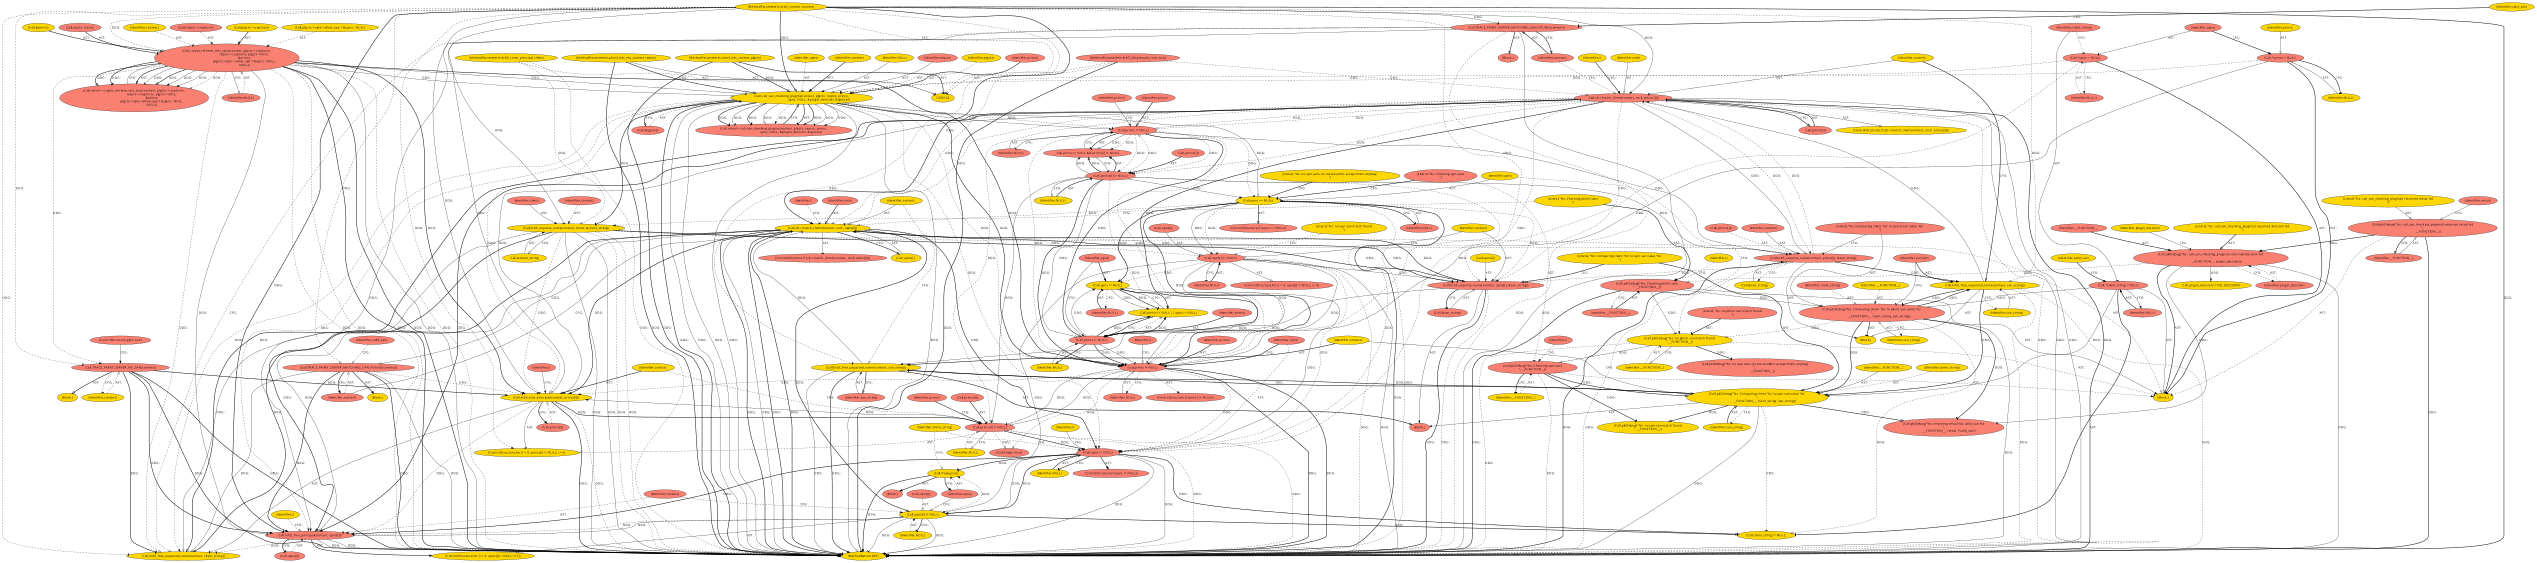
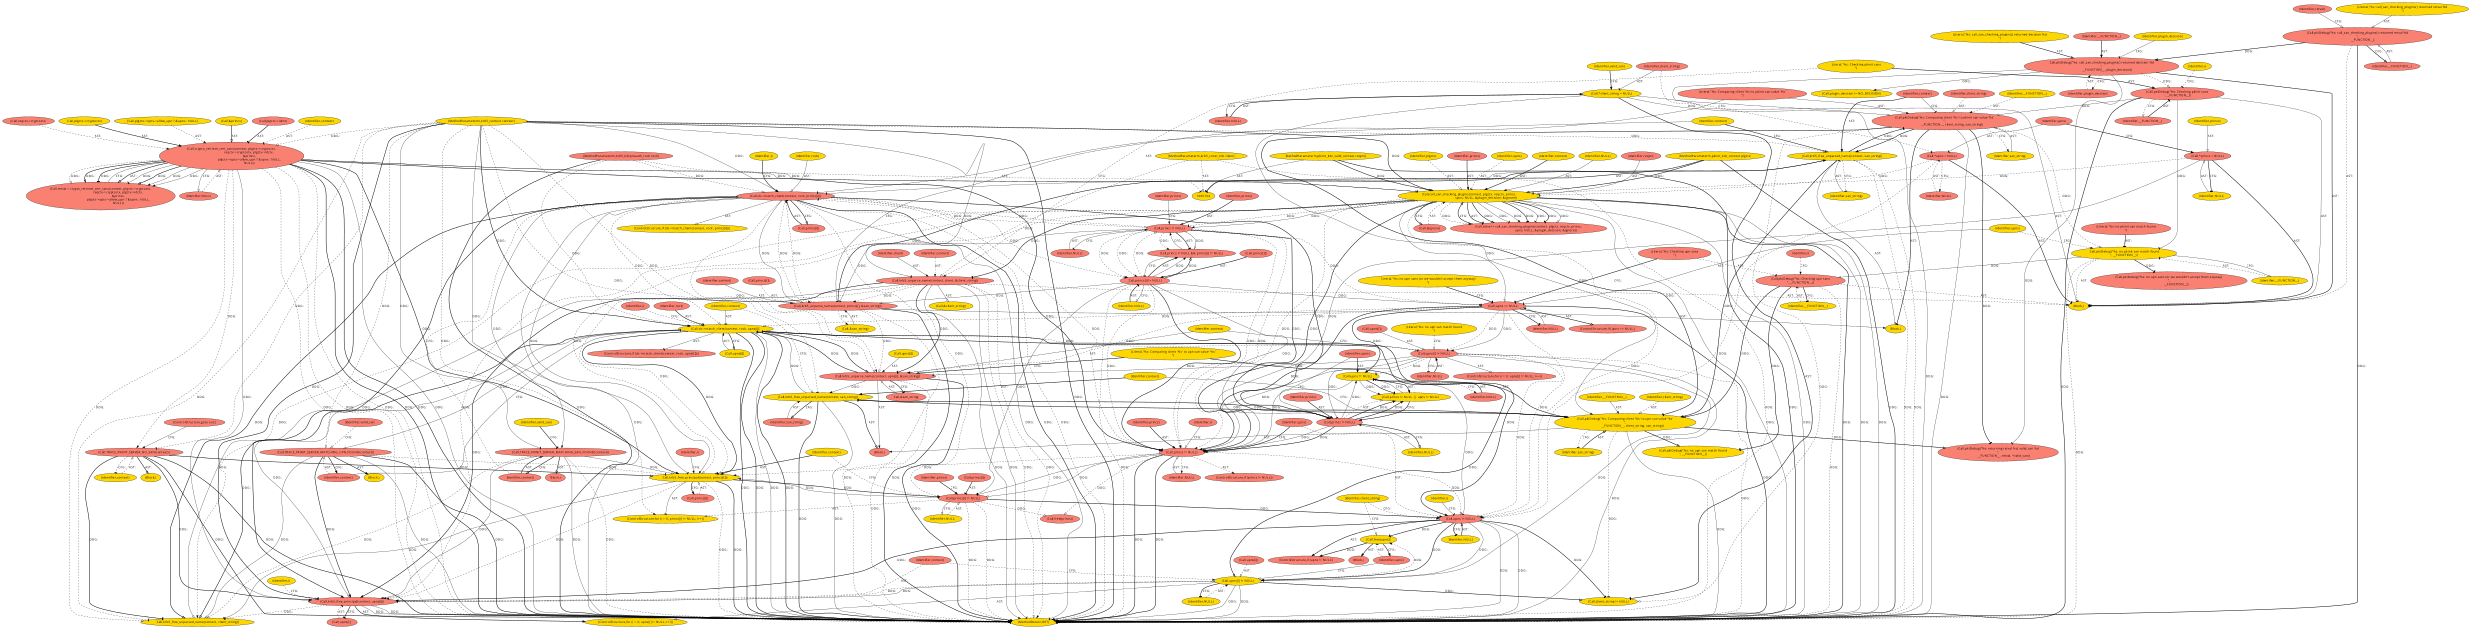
edge "(MethodParameterIn,krb5_context context)" -> "1000104": removed, label "AST:"
node "(MethodParameterIn,krb5_const_principal client)": label "(MethodParameterIn,krb5_const_principal client)" -> "(MethodParameterIn,krb5_const_krb client)"
node "(MethodParameterIn,pkinit_kdc_req_context reqctx)": label "(MethodParameterIn,pkinit_kdc_req_context reqctx)" -> "(MethodParameterIn,pkinit_kdc_valid_context reqctx)"
node "(MethodParameterIn,name_kdc_context plgctx)": label "(MethodParameterIn,name_kdc_context plgctx)" -> "(MethodParameterIn,pkinit_kdc_context plgctx)"
node "(Call,upns == NULL)": fillcolor gold -> salmon
node "(Call,krb5_unparse_name(context, client, &client_string))": fillcolor gold -> salmon
edge "(Call,&client_string)" -> "(Call,krb5_unparse_name(context, client, &client_string))": removed, label "AST:"
edge "(Call,krb5_unparse_name(context, client, &client_string))" -> "(Call,&client_string)": label "CFG: " -> "AST: "
edge "(Call,cb->match_client(context, rock, princs[i]))" -> "(Call,TRACE_PKINIT_SERVER_MATCHING_SAN_FOUND(context))": added, label "DDG:"
node "(Call,*client_string = NULL)": fillcolor salmon -> gold
edge "(Call,TRACE_PKINIT_SERVER_MATCHING_SAN_FOUND(context))" -> "(Call,krb5_free_unparsed_name(context, client_string))": label "CFG: " -> "DDG: "
edge "(Call,krb5_free_principal(context, princs[i]))" -> "(Call,krb5_free_unparsed_name(context, client_string))": label "AST: " -> "DDG: "
edge "(Call,free(upns))" -> "(MethodReturn,RET)": now "(Call,free(upns))" -> "(ControlStructure,if (upns != NULL))"
